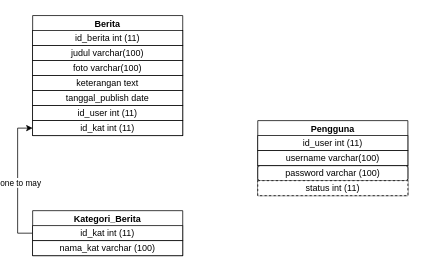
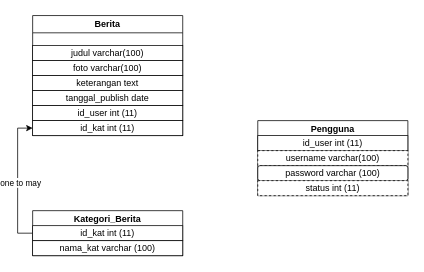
node "id_berita int (11)": removed
node "username varchar(100)": style solid -> dashed
